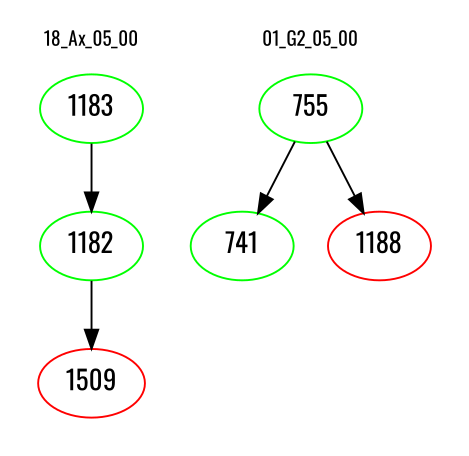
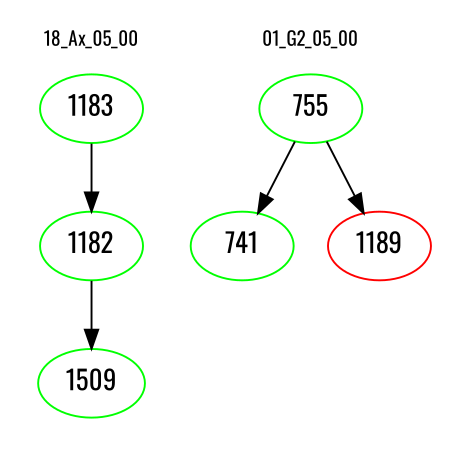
node "1188": label "1188" -> "1189"
node "1509": color red -> green
